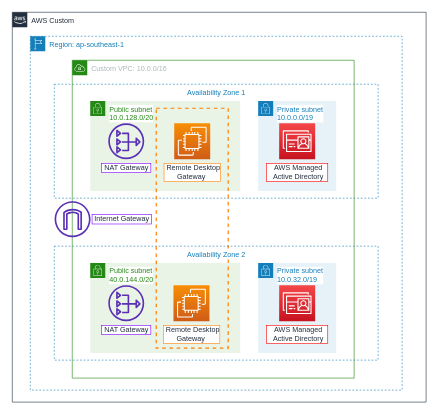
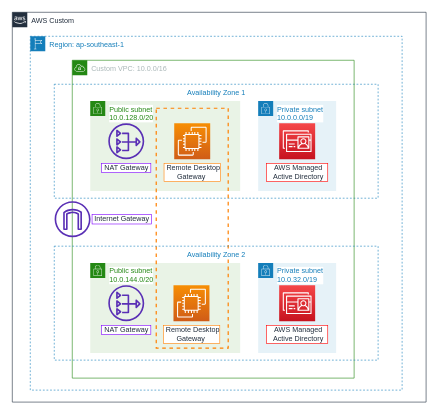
node "Public subnet 40.0.144.0/20": label "Public subnet 40.0.144.0/20" -> "Public subnet 10.0.144.0/20"
